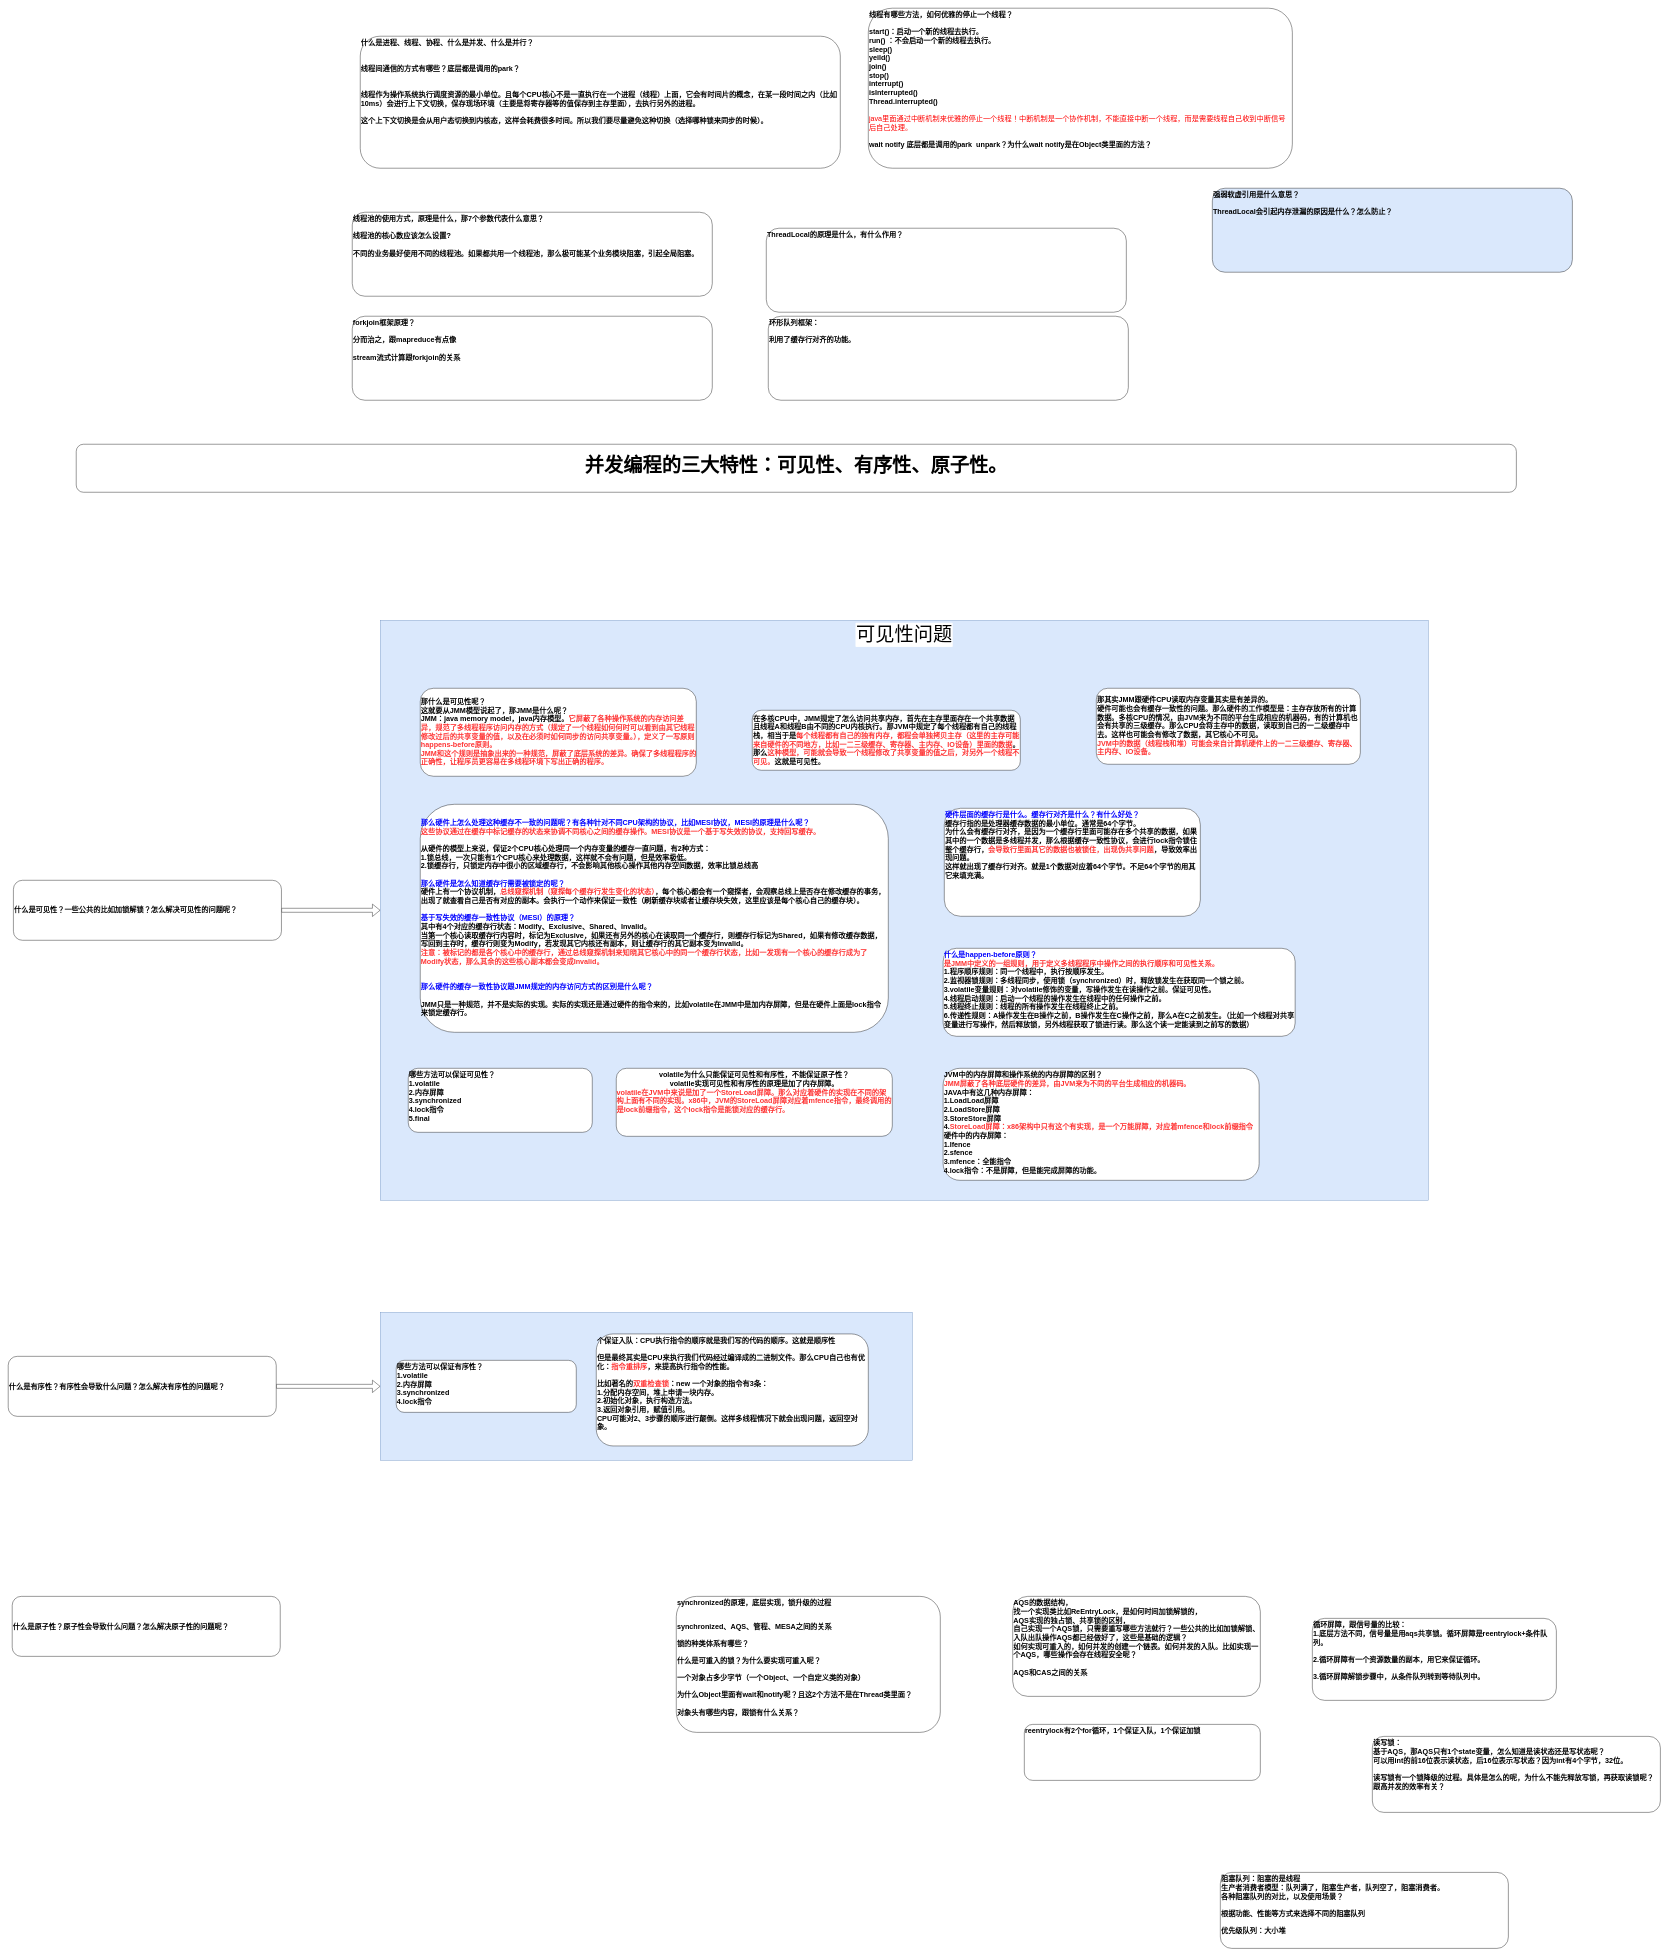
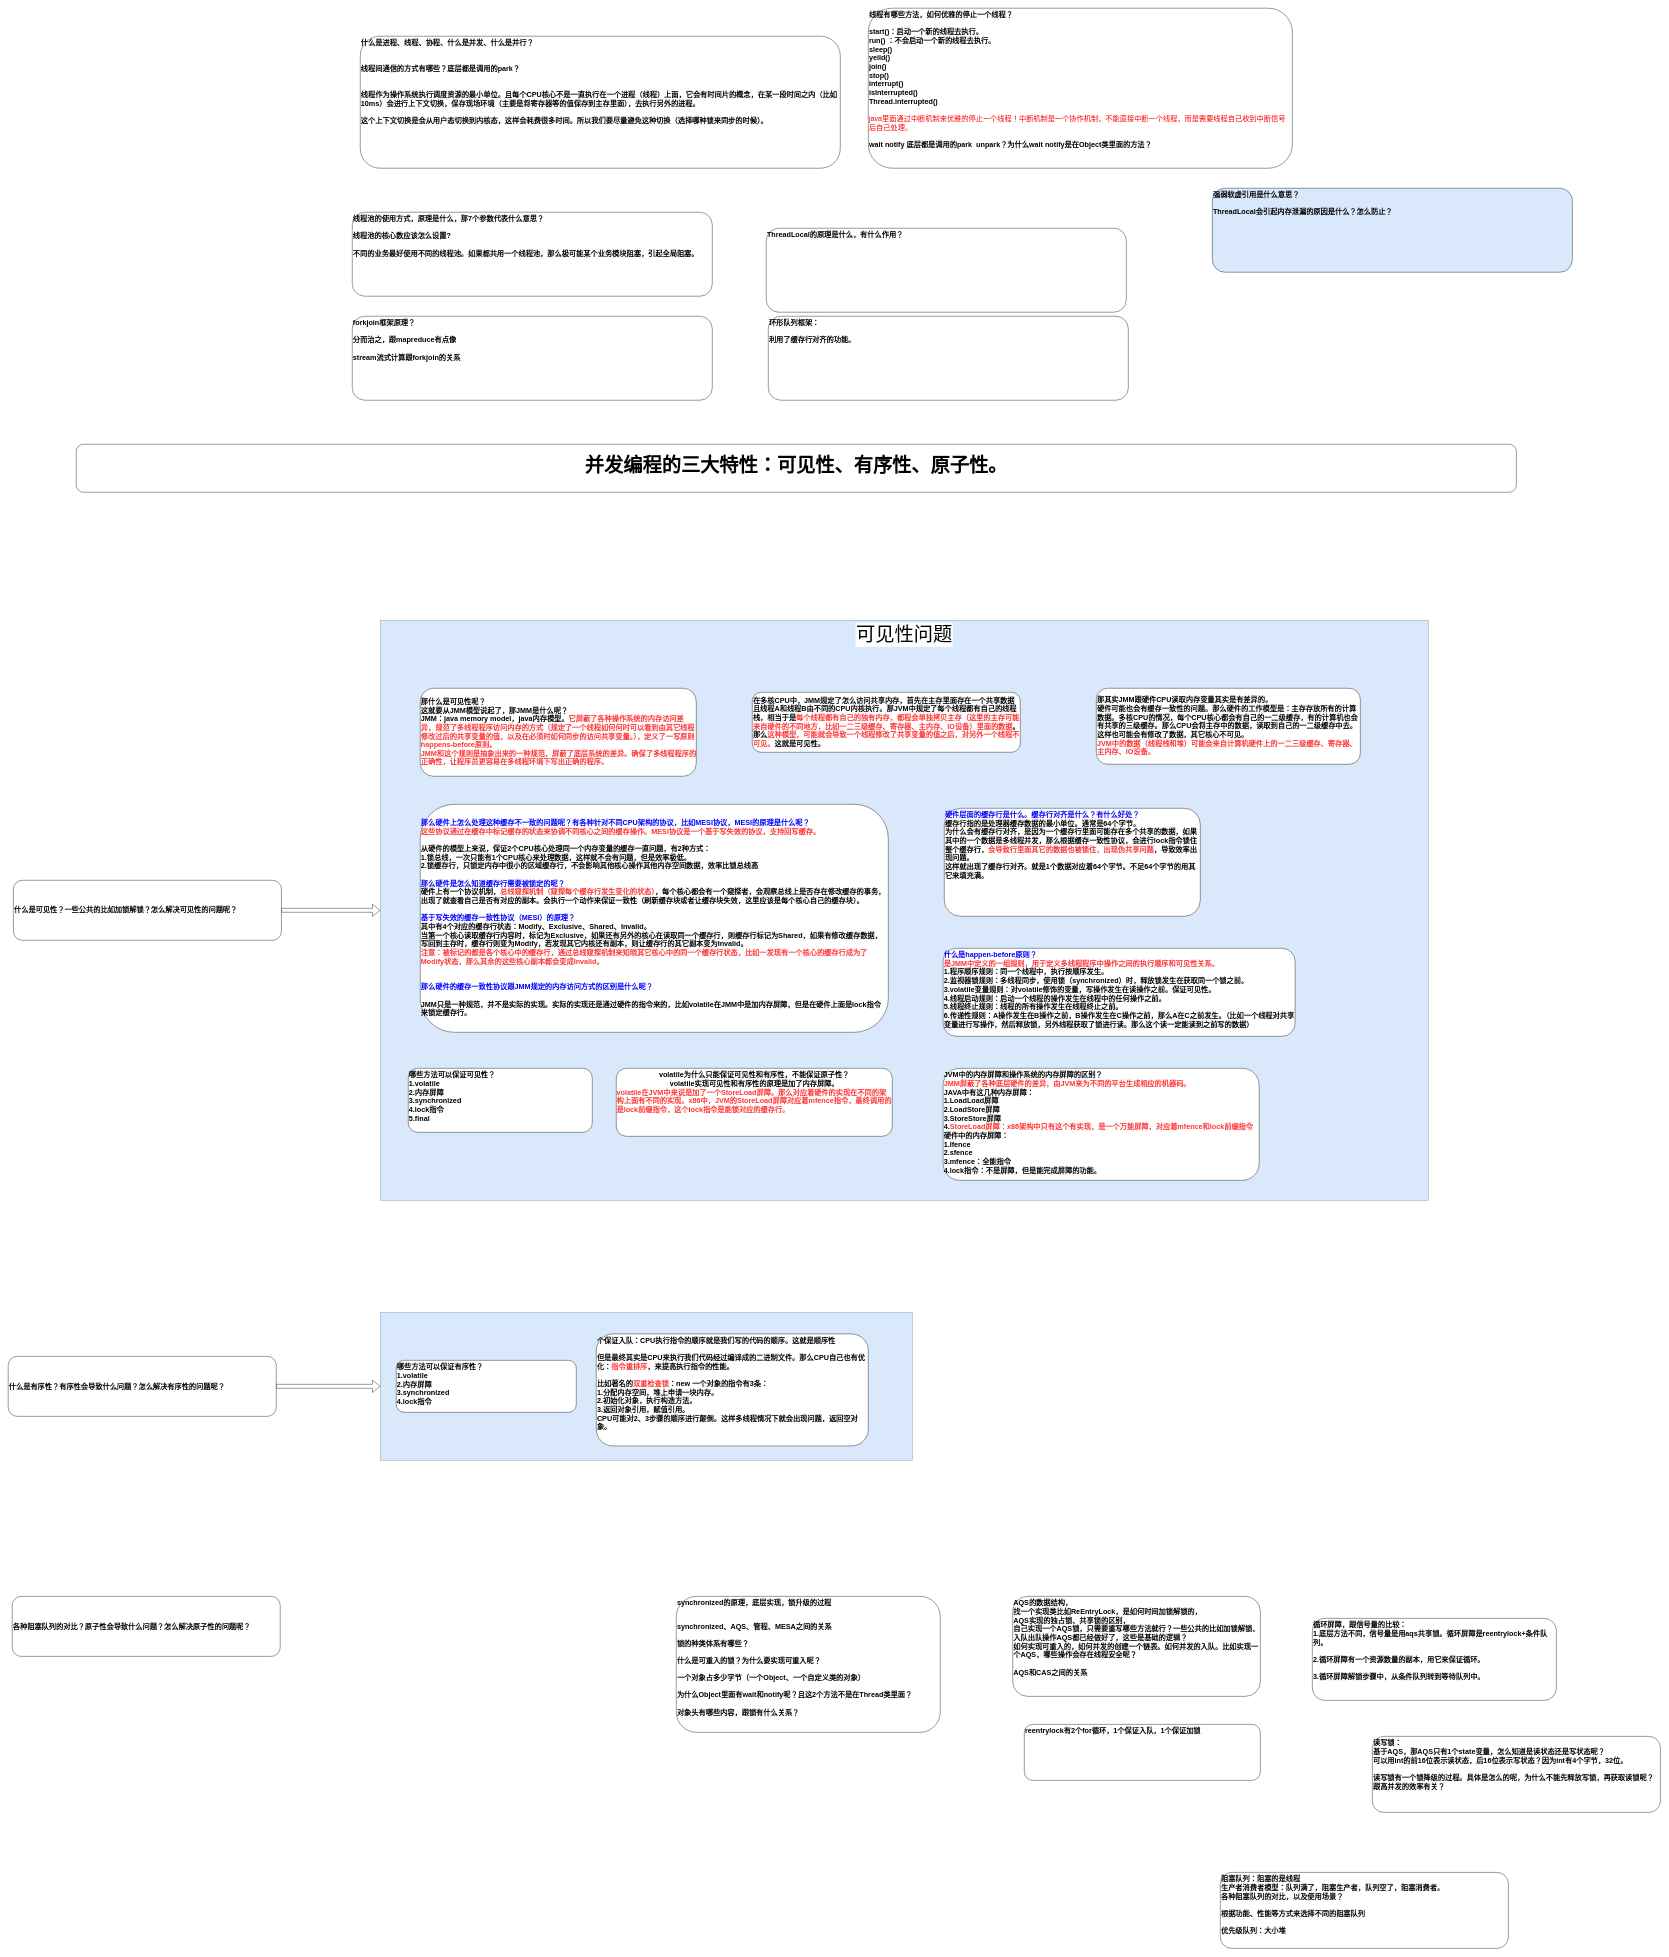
node "那其实JMM跟硬件CPU读取内存变量其实是有差异的。 硬件可能也会有缓存一致性的问题。那么硬件的工作模型是：主存存放所有的计算数据。多核CPU的情况，由JVM来为不同的平台生成相应的机器码，有的计算机也会有共享的三级缓存。那么CPU会将主存中的数据，读取到自己的一二级缓存中去。这样也可能会有修改了数据，其它核心不可见。 JVM中的数据（线程栈和堆）可能会来自计算机硬件上的一二三级缓存、寄存器、主内存、IO设备。": label "那其实JMM跟硬件CPU读取内存变量其实是有差异的。 硬件可能也会有缓存一致性的问题。那么硬件的工作模型是：主存存放所有的计算数据。多核CPU的情况，由JVM来为不同的平台生成相应的机器码，有的计算机也会有共享的三级缓存。那么CPU会将主存中的数据，读取到自己的一二级缓存中去。这样也可能会有修改了数据，其它核心不可见。 JVM中的数据（线程栈和堆）可能会来自计算机硬件上的一二三级缓存、寄存器、主内存、IO设备。" -> "那其实JMM跟硬件CPU读取内存变量其实是有差异的。 硬件可能也会有缓存一致性的问题。那么硬件的工作模型是：主存存放所有的计算数据。多核CPU的情况，每个CPU核心都会有自己的一二级缓存，有的计算机也会有共享的三级缓存。那么CPU会将主存中的数据，读取到自己的一二级缓存中去。这样也可能会有修改了数据，其它核心不可见。 JVM中的数据（线程栈和堆）可能会来自计算机硬件上的一二三级缓存、寄存器、主内存、IO设备。"
node "在多核CPU中，JMM规定了怎么访问共享内存，首先在主存里面存在一个共享数据且线程A和线程B由不同的CPU内核执行。那JVM中规定了每个线程都有自己的线程栈，相当于是每个线程都有自己的独有内存，都程会单独拷贝主存（这里的主存可能来自硬件的不同地方，比如一二三级缓存、寄存器、主内存、IO设备）里面的数据。那么这种模型，可能就会导致一个线程修改了共享变量的值之后，对另外一个线程不可见。这就是可见性。": moved (886, 740) -> (886, 722)
node "什么是原子性？原子性会导致什么问题？怎么解决原子性的问题呢？": label "什么是原子性？原子性会导致什么问题？怎么解决原子性的问题呢？" -> "各种阻塞队列的对比？原子性会导致什么问题？怎么解决原子性的问题呢？"
